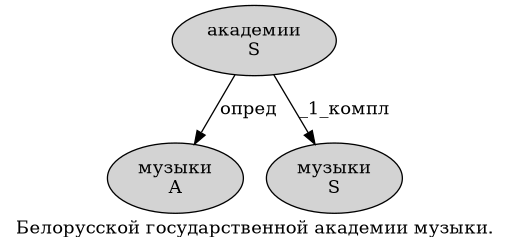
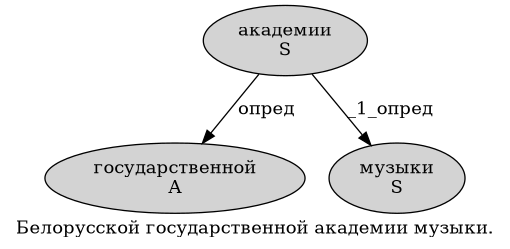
edge "академии S" -> "музыки S": label "_1_компл" -> "_1_опред"
node "музыки A": label "музыки A" -> "государственной A"
